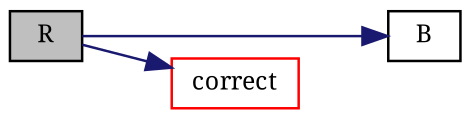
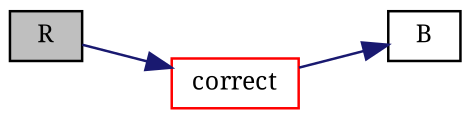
edge "R" -> "B": now "correct" -> "B"
